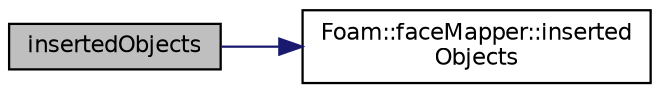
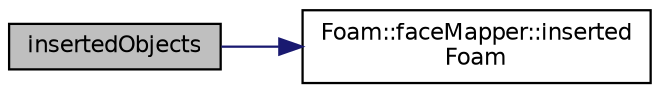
node "Foam::faceMapper::inserted Objects": label "Foam::faceMapper::inserted Objects" -> "Foam::faceMapper::inserted Foam"
